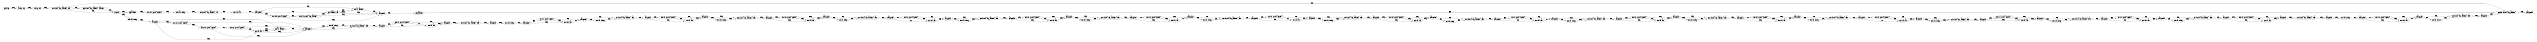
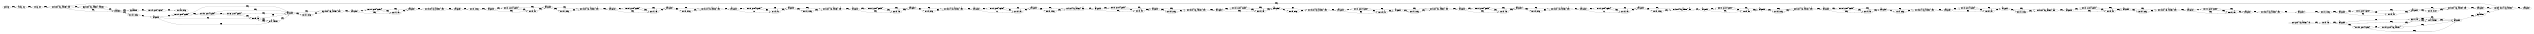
edge "mov dword [ rbp - address ] , edi" -> "mov edi , dword [ rbp - address ]": reversed
node "je qword": label "je qword" -> "je address"
edge "mov rax , string" -> "mov qword [ rbp - address ] , rdi": removed, label "CFG"
node "mov address , rax": label "mov address , rax" -> "mov rsi , rax"
